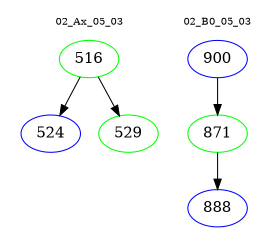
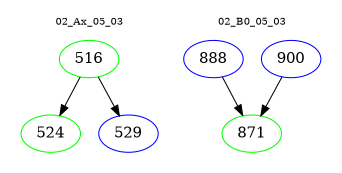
node "524": color blue -> green
node "529": color green -> blue
edge "871" -> "888": reversed
